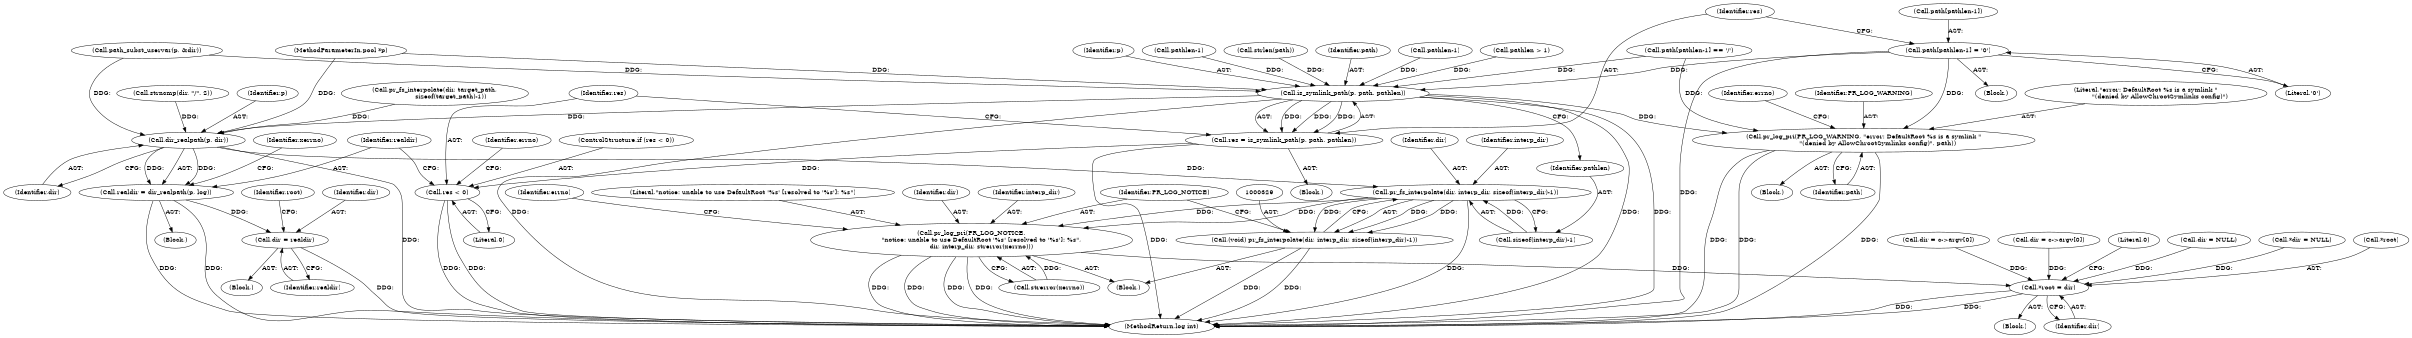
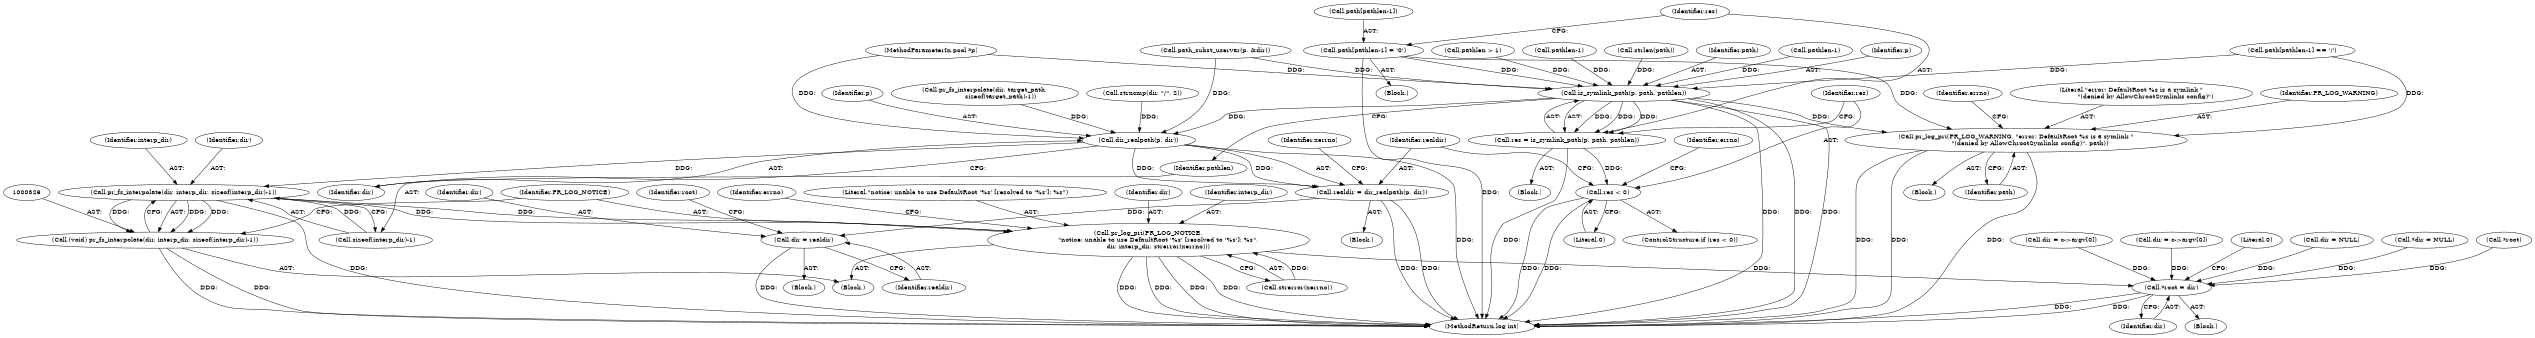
node "(Literal,'0')": removed
edge "(ControlStructure,if (res < 0))" -> "(Call,res < 0)": reversed
node "(Call,realdir = dir_realpath(p, log))": label "(Call,realdir = dir_realpath(p, log))" -> "(Call,realdir = dir_realpath(p, dir))"
edge "(Call,*root)" -> "(Call,*root = dir)": label "AST: " -> "DDG: "
